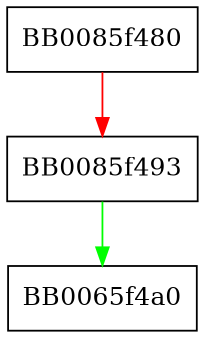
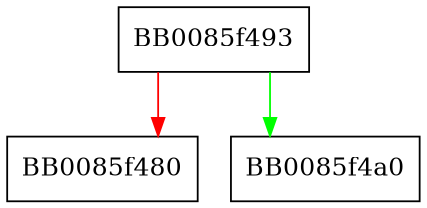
edge "BB0085f480" -> "BB0085f493": reversed
node "BB0065f4a0": label "BB0065f4a0" -> "BB0085f4a0"
